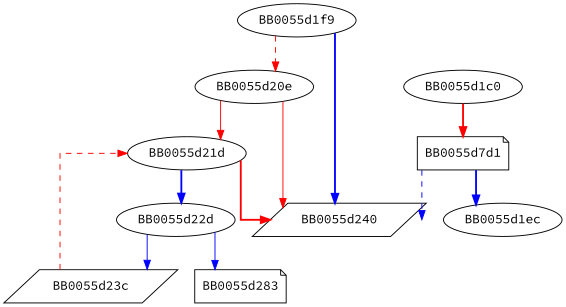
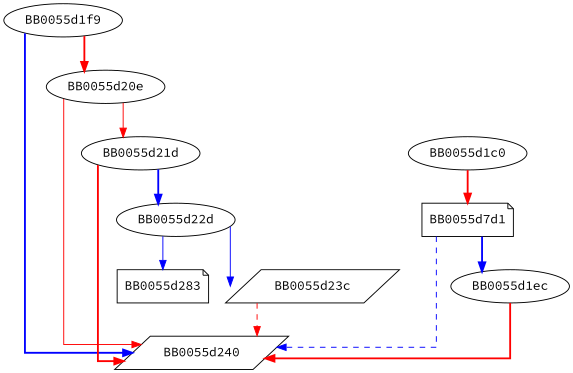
edge "BB0055d1f9" -> "BB0055d20e": style dashed -> bold
edge "BB0055d23c" -> "BB0055d21d": now "BB0055d23c" -> "BB0055d240"
edge "BB0055d1ec" -> "BB0055d240": added
